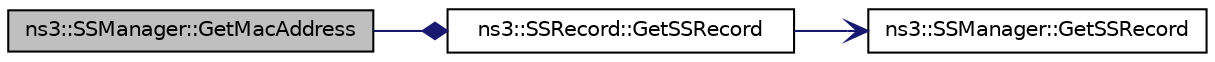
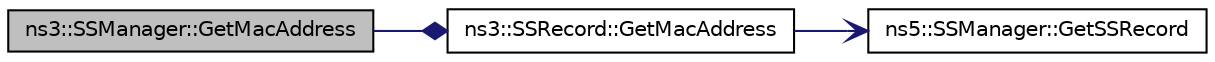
node "ns3::SSRecord::GetSSRecord": label "ns3::SSRecord::GetSSRecord" -> "ns3::SSRecord::GetMacAddress"
node "ns3::SSManager::GetSSRecord": label "ns3::SSManager::GetSSRecord" -> "ns5::SSManager::GetSSRecord"
